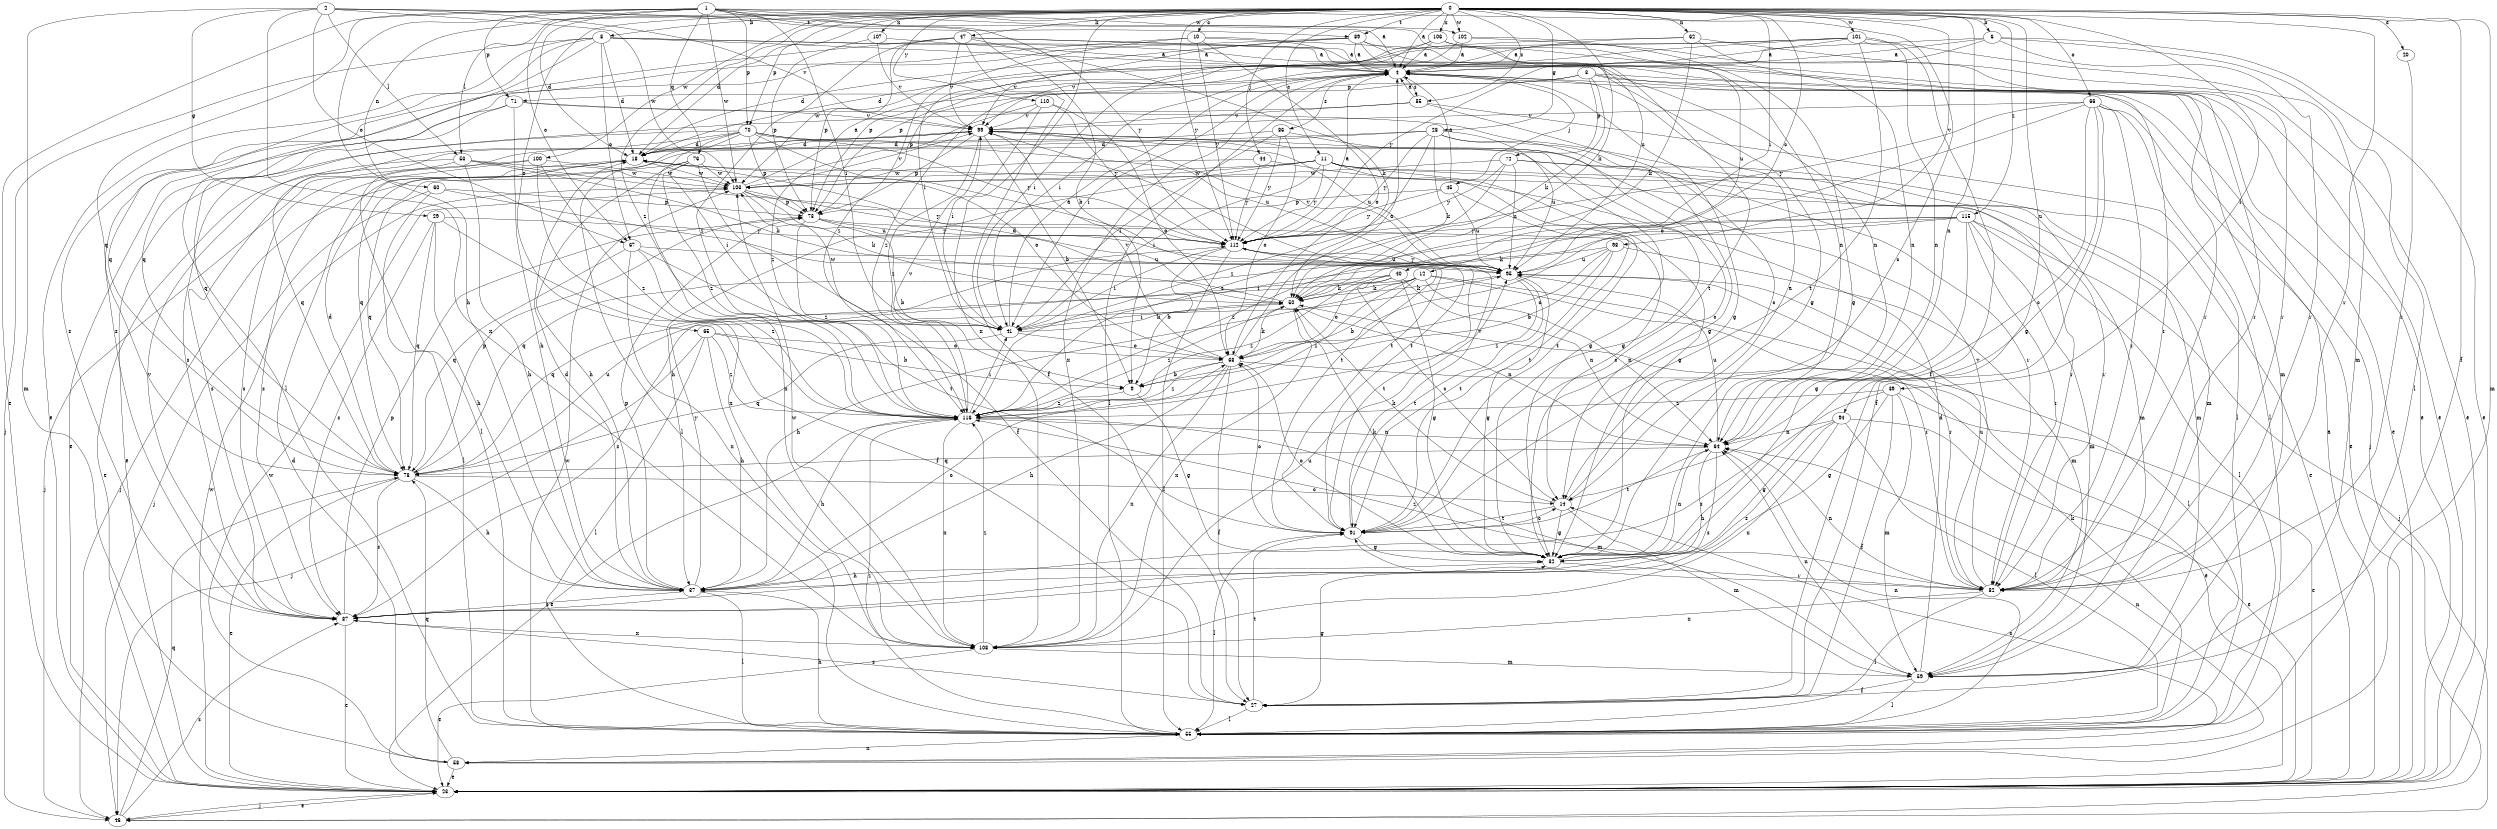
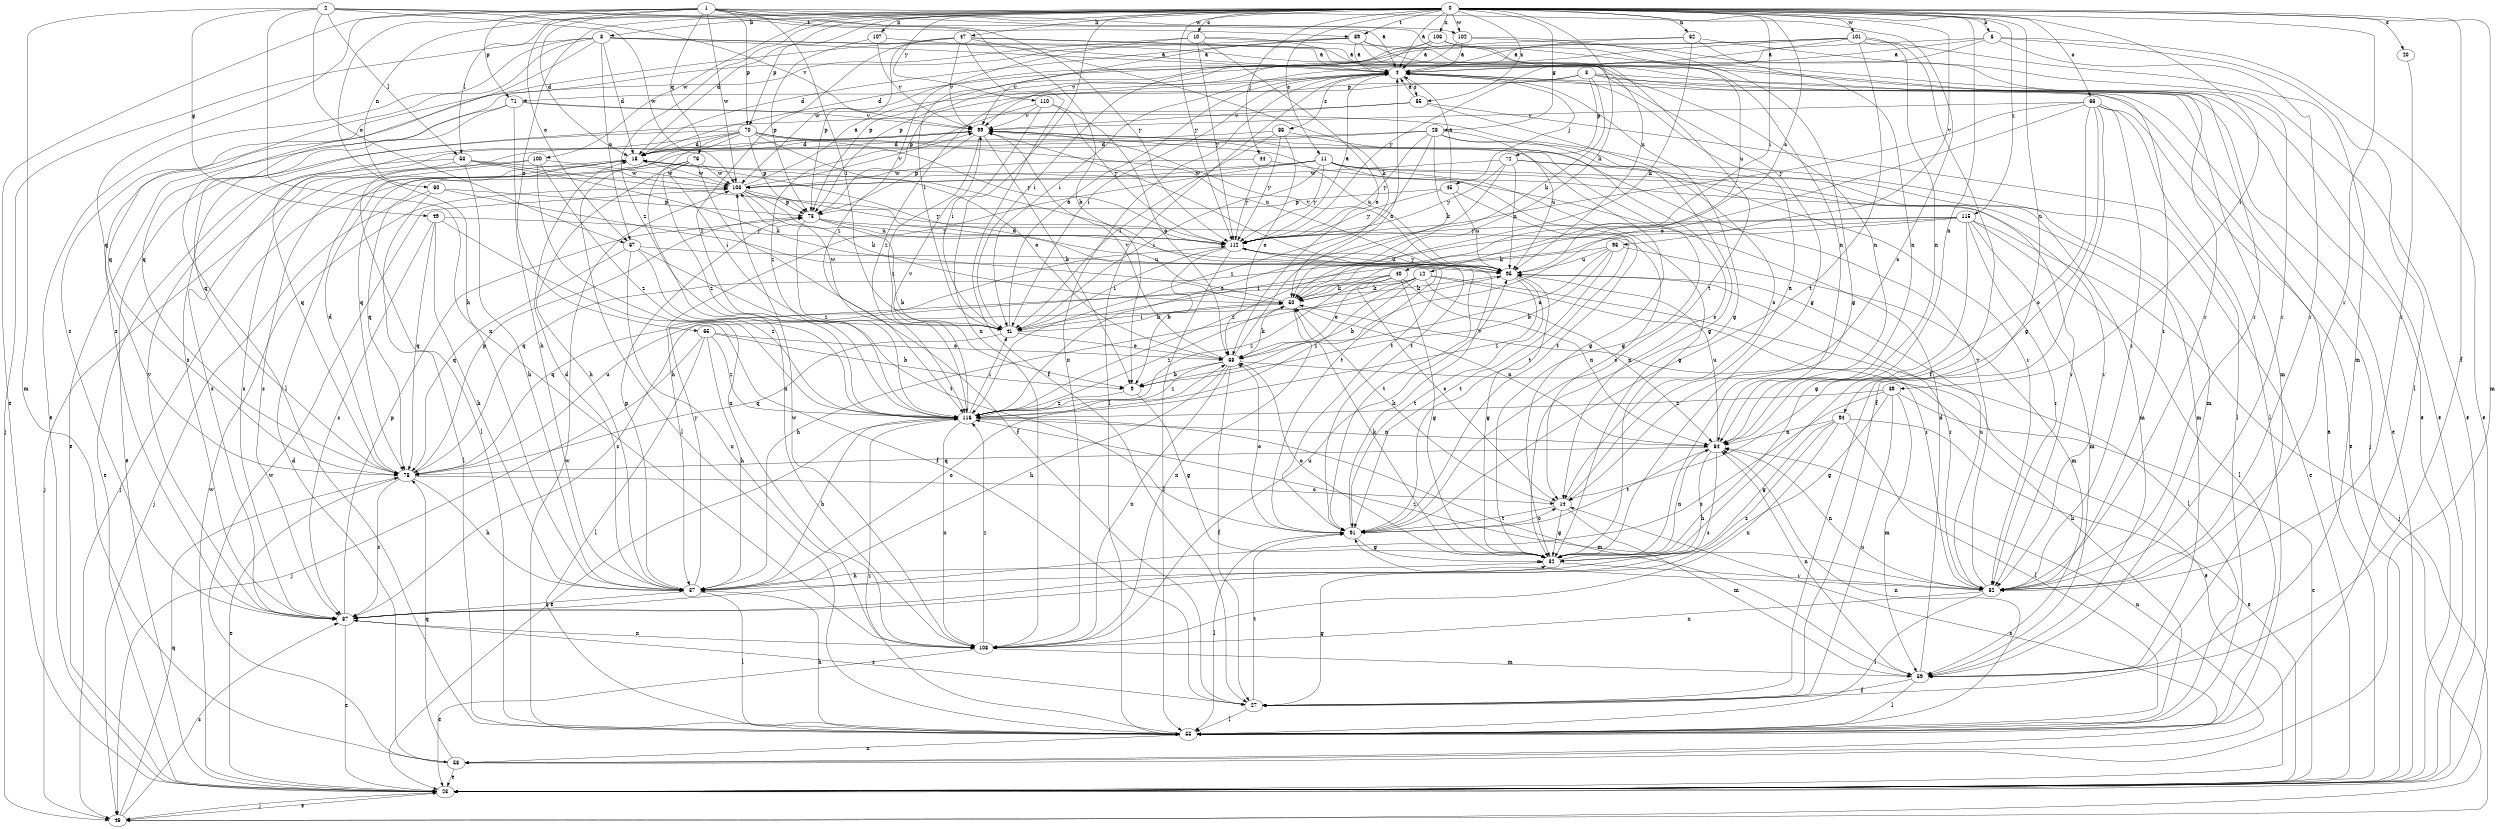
node "29": label "29" -> "49"
edge "39" -> "27": label "f" -> "u"
